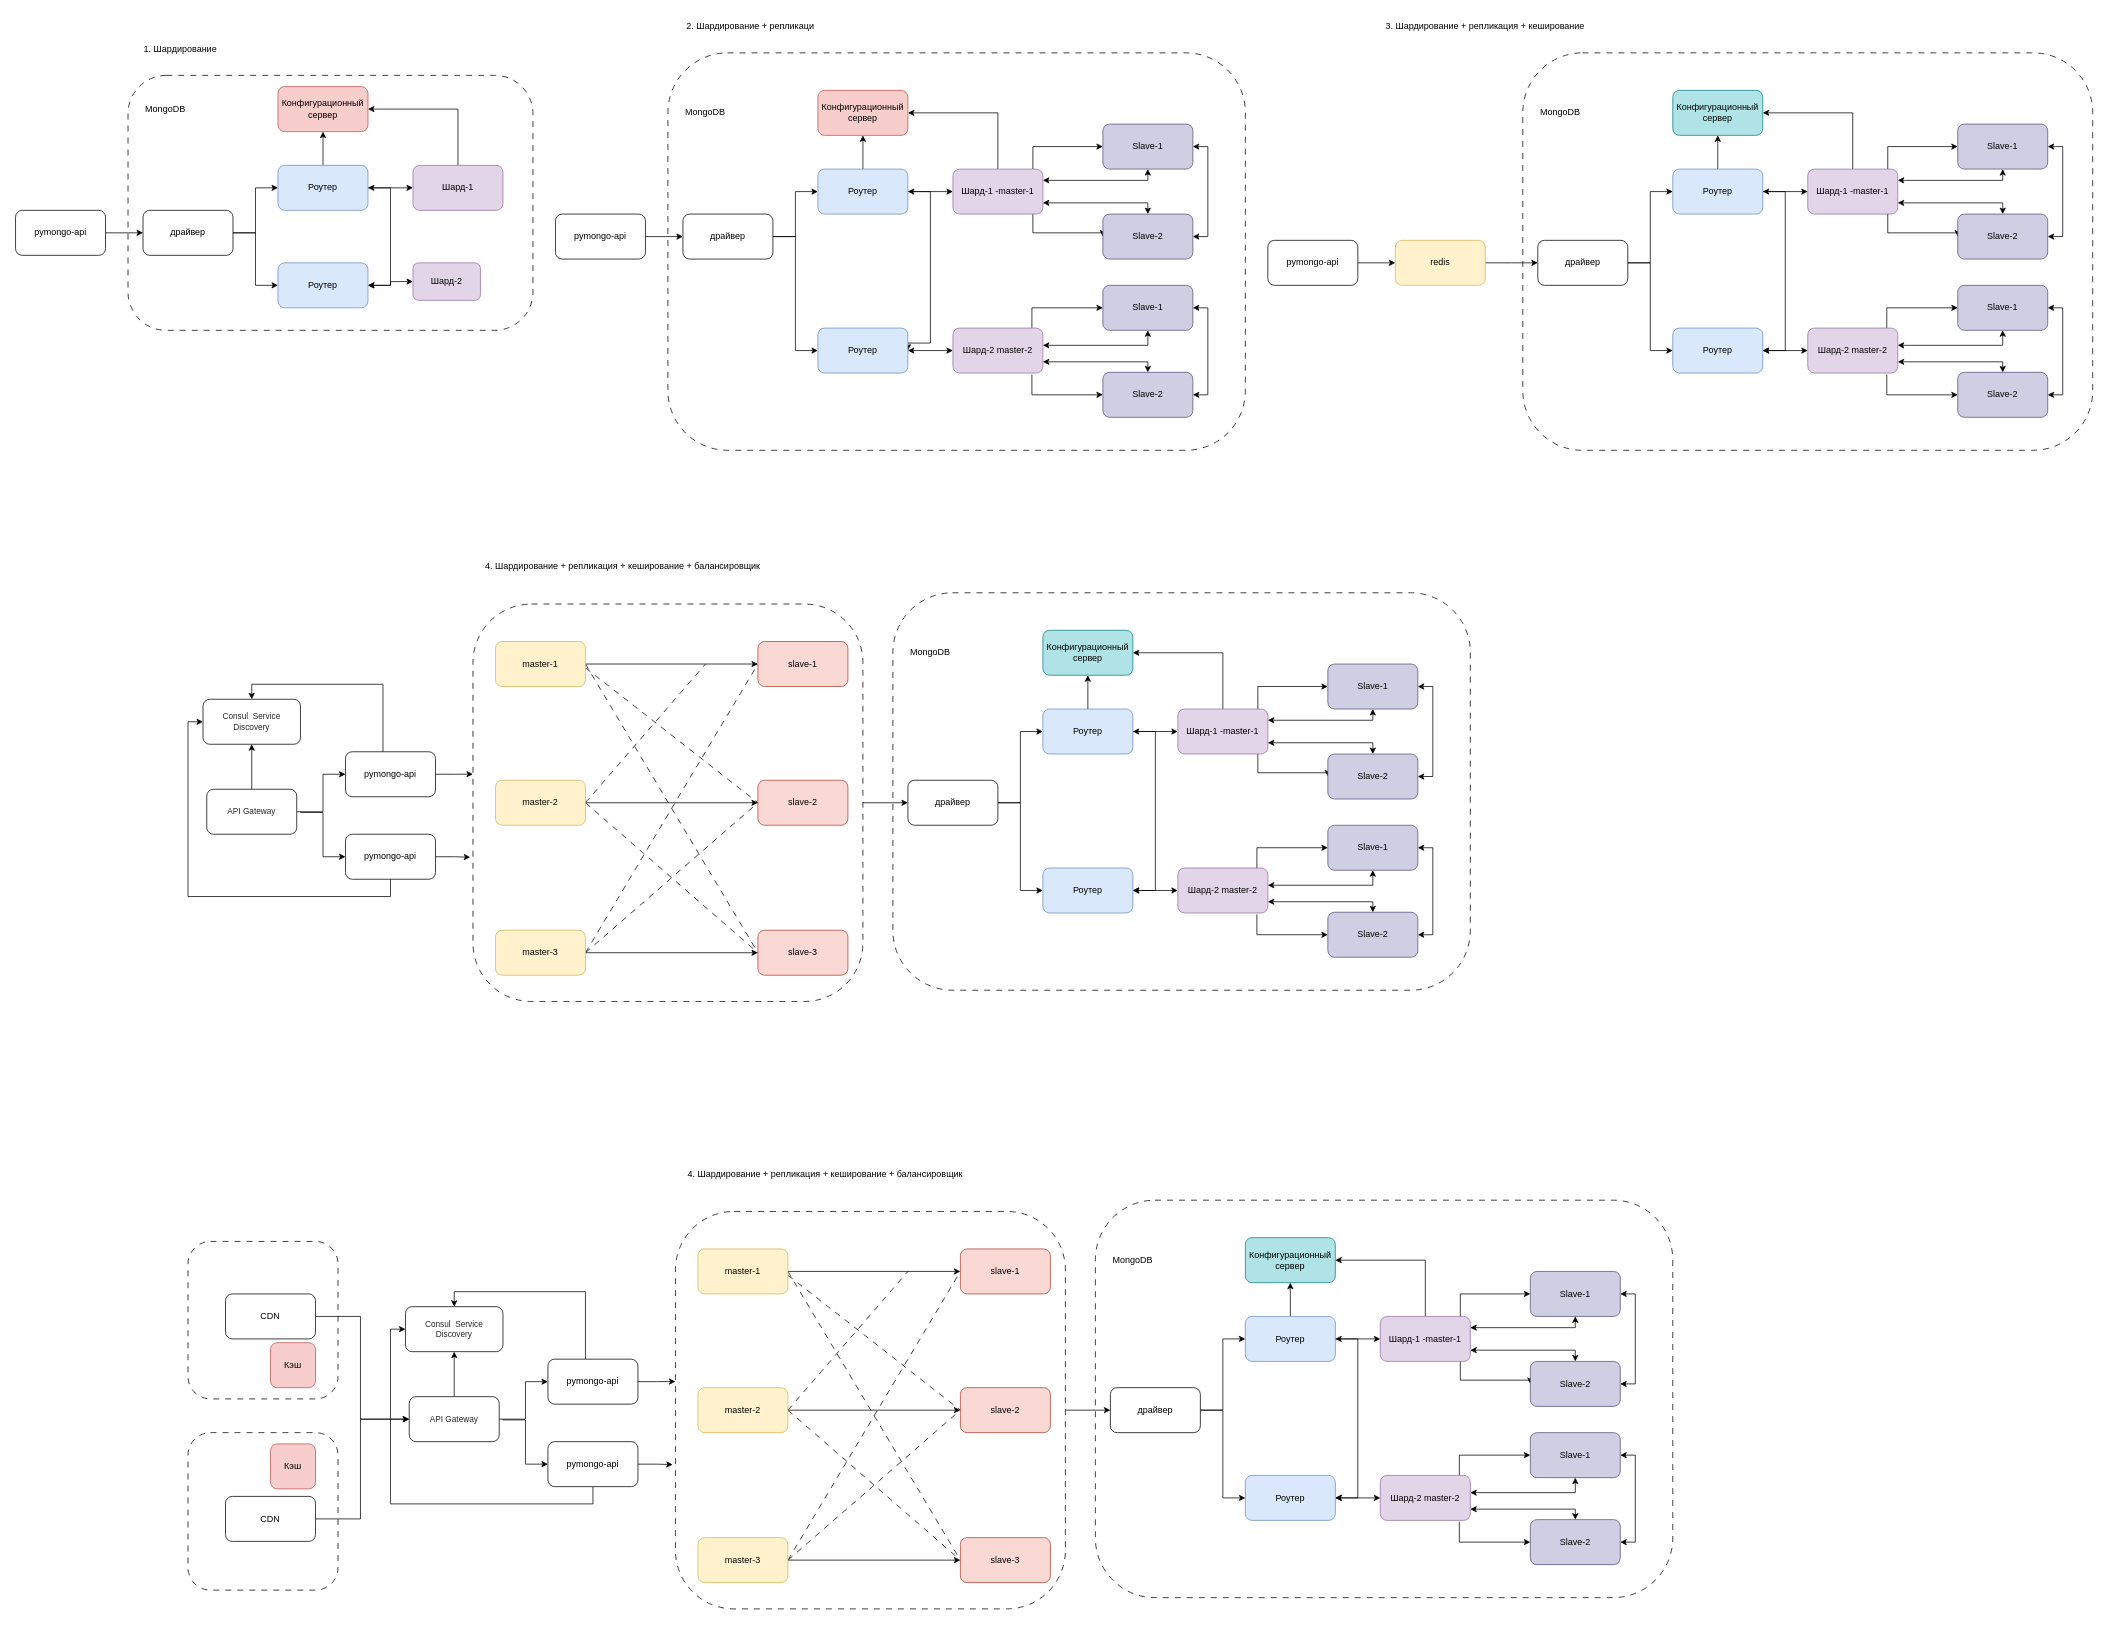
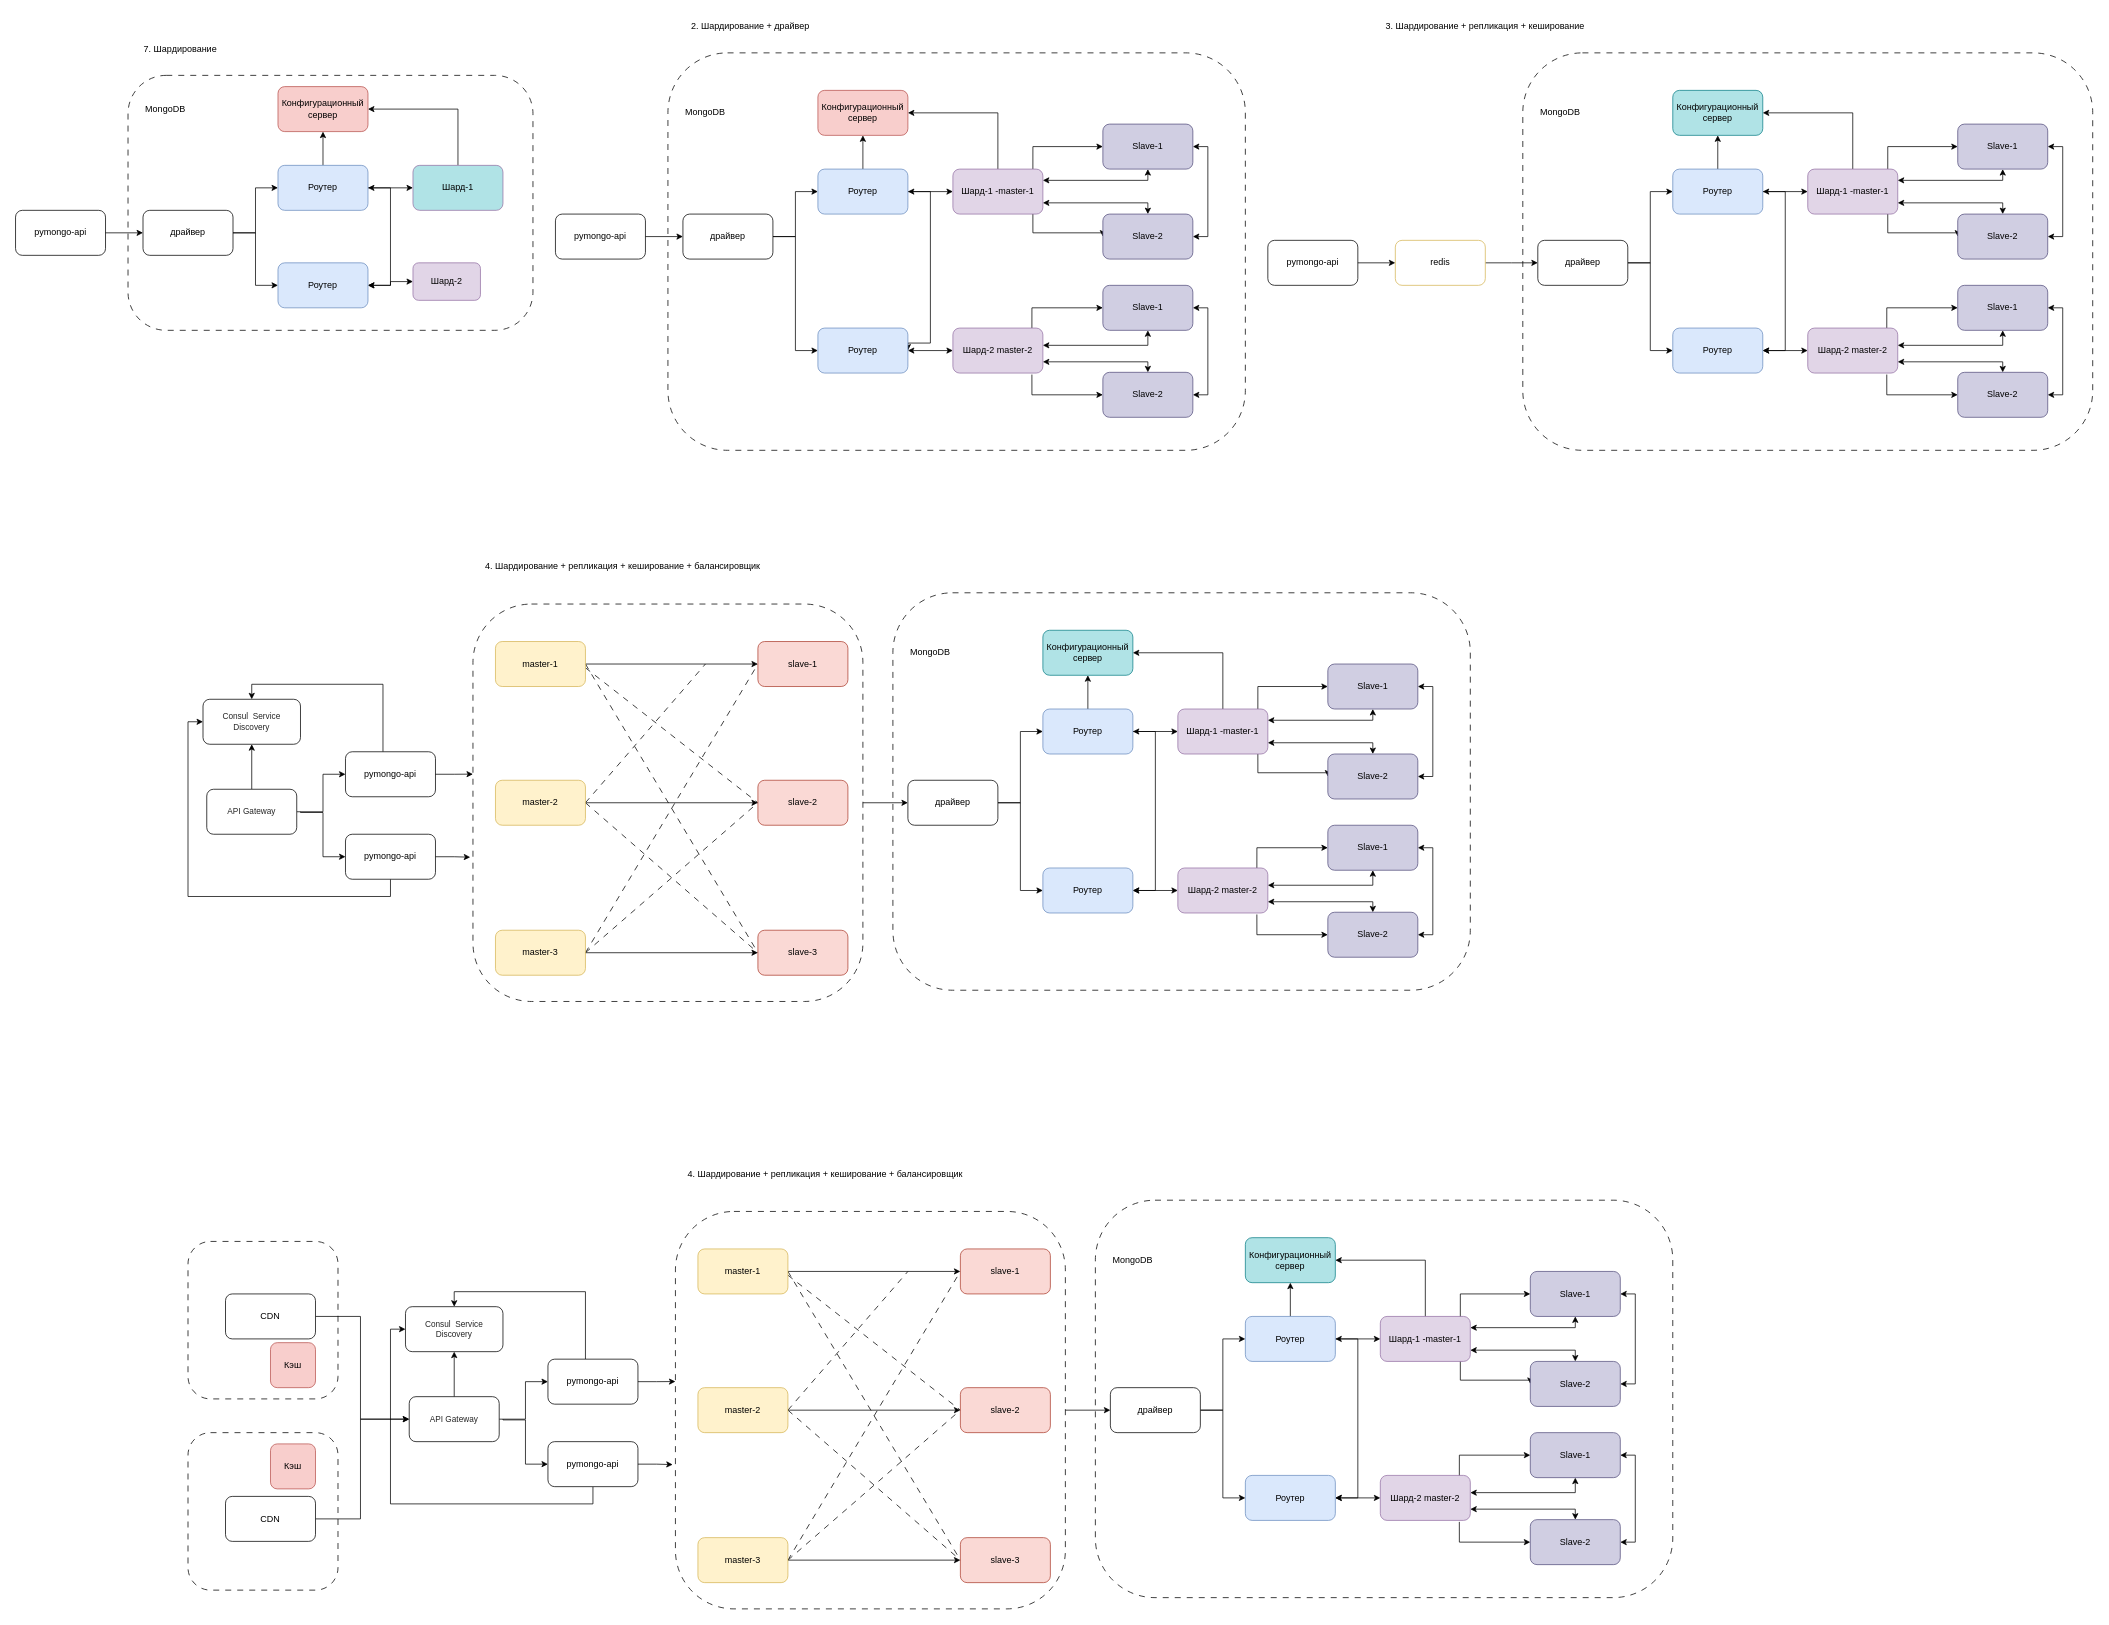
node "2. Шардирование + репликаци": label "2. Шардирование + репликаци" -> "2. Шардирование + драйвер"
node "1. Шардирование": label "1. Шардирование" -> "7. Шардирование"
node "Шард-1": fillcolor #e1d5e7 -> #b0e3e6
node "redis": fillcolor #fff2cc -> #ffffff
